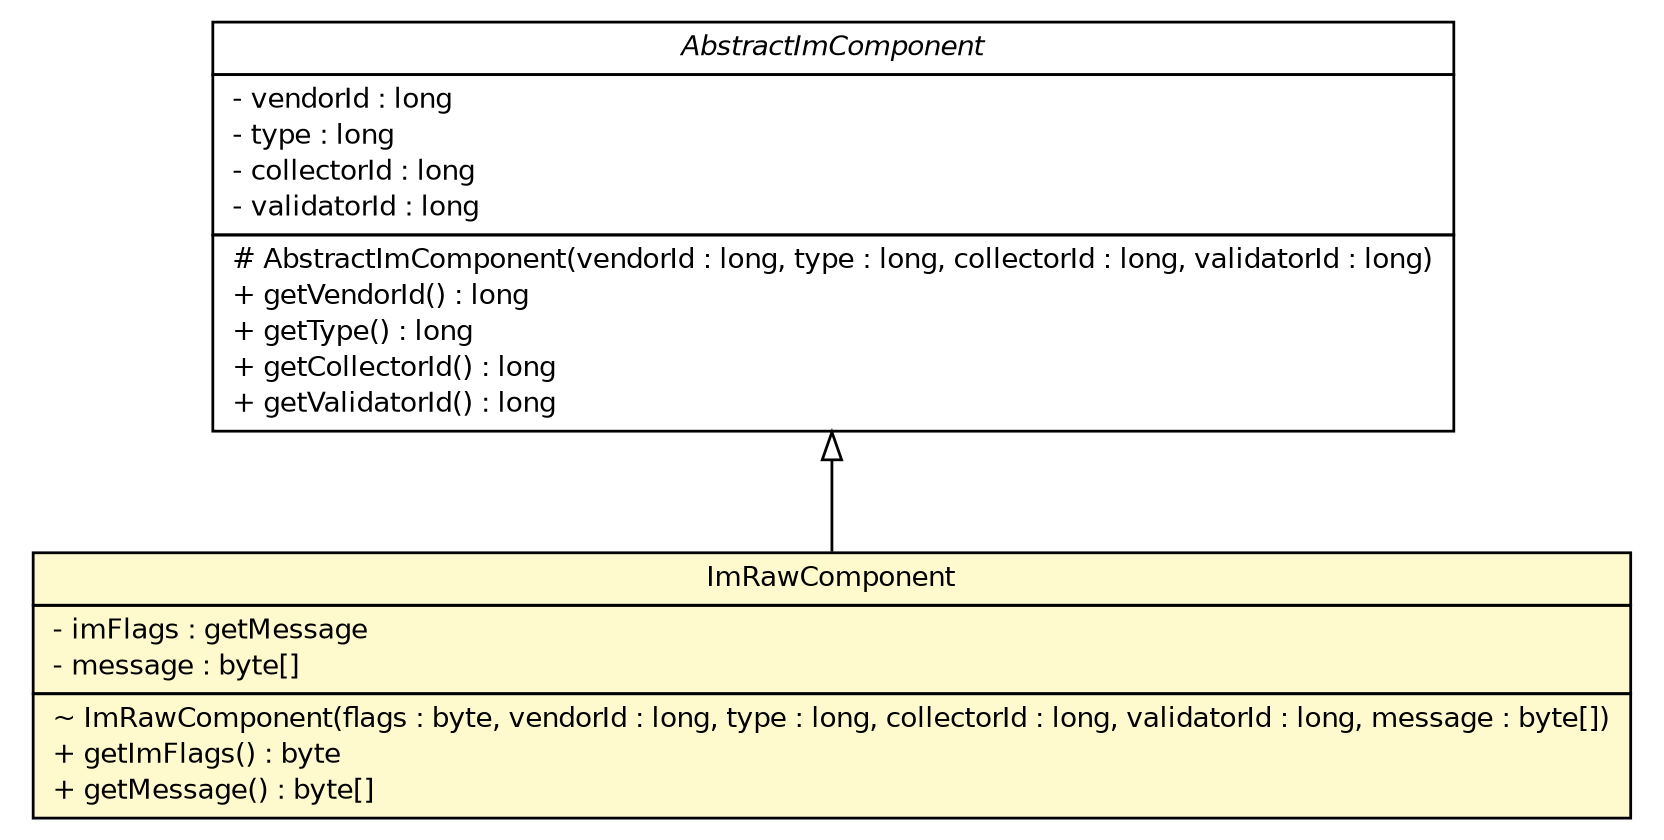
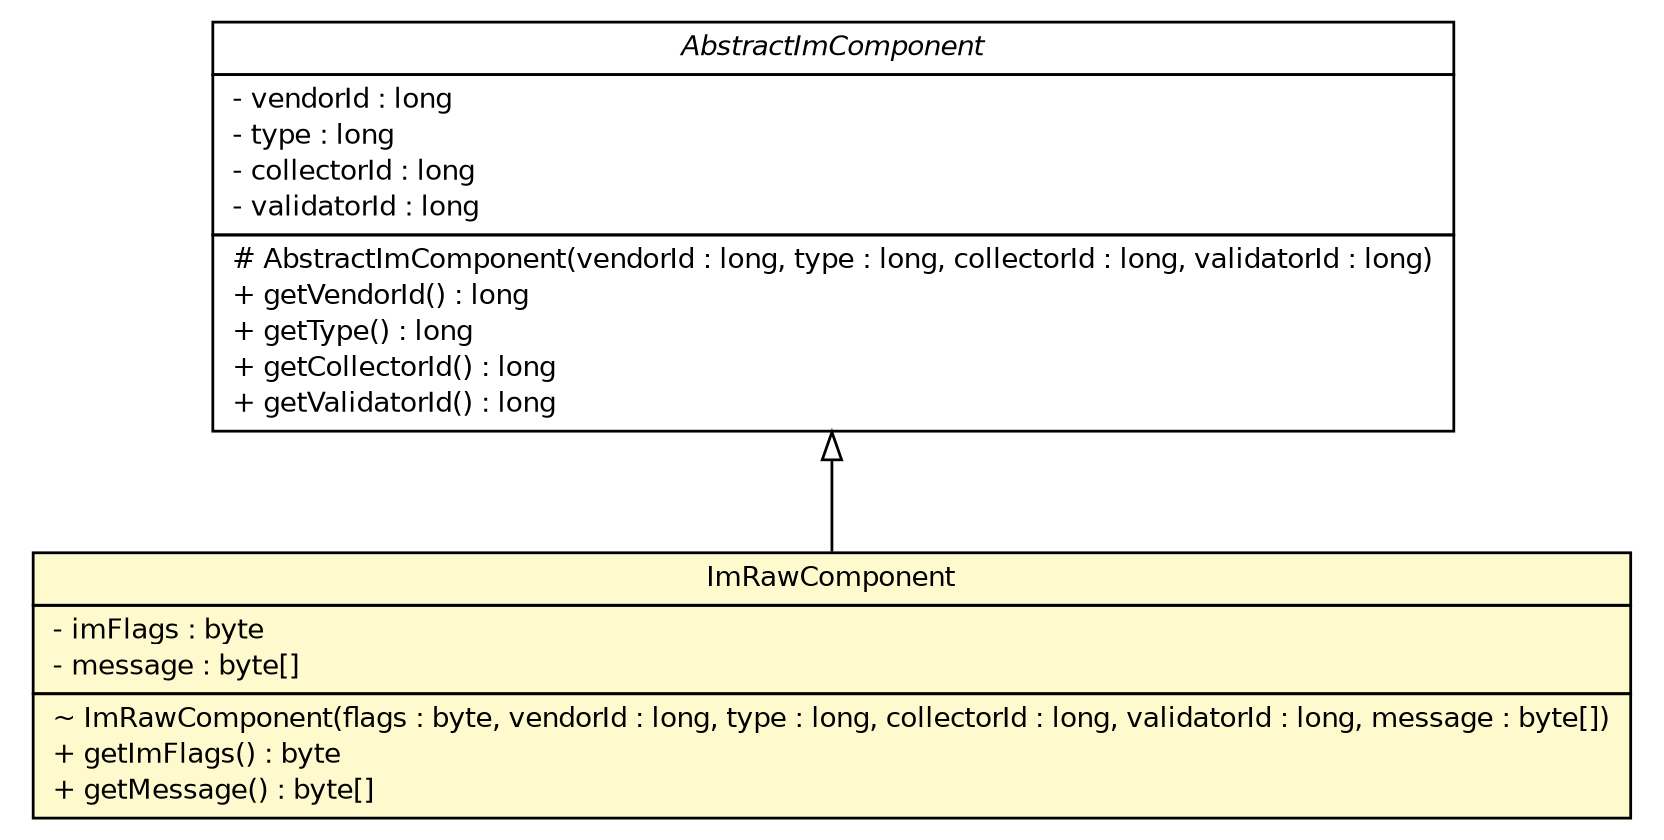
node "ImRawComponent": text "- imFlags : getMessage" -> "- imFlags : byte"
